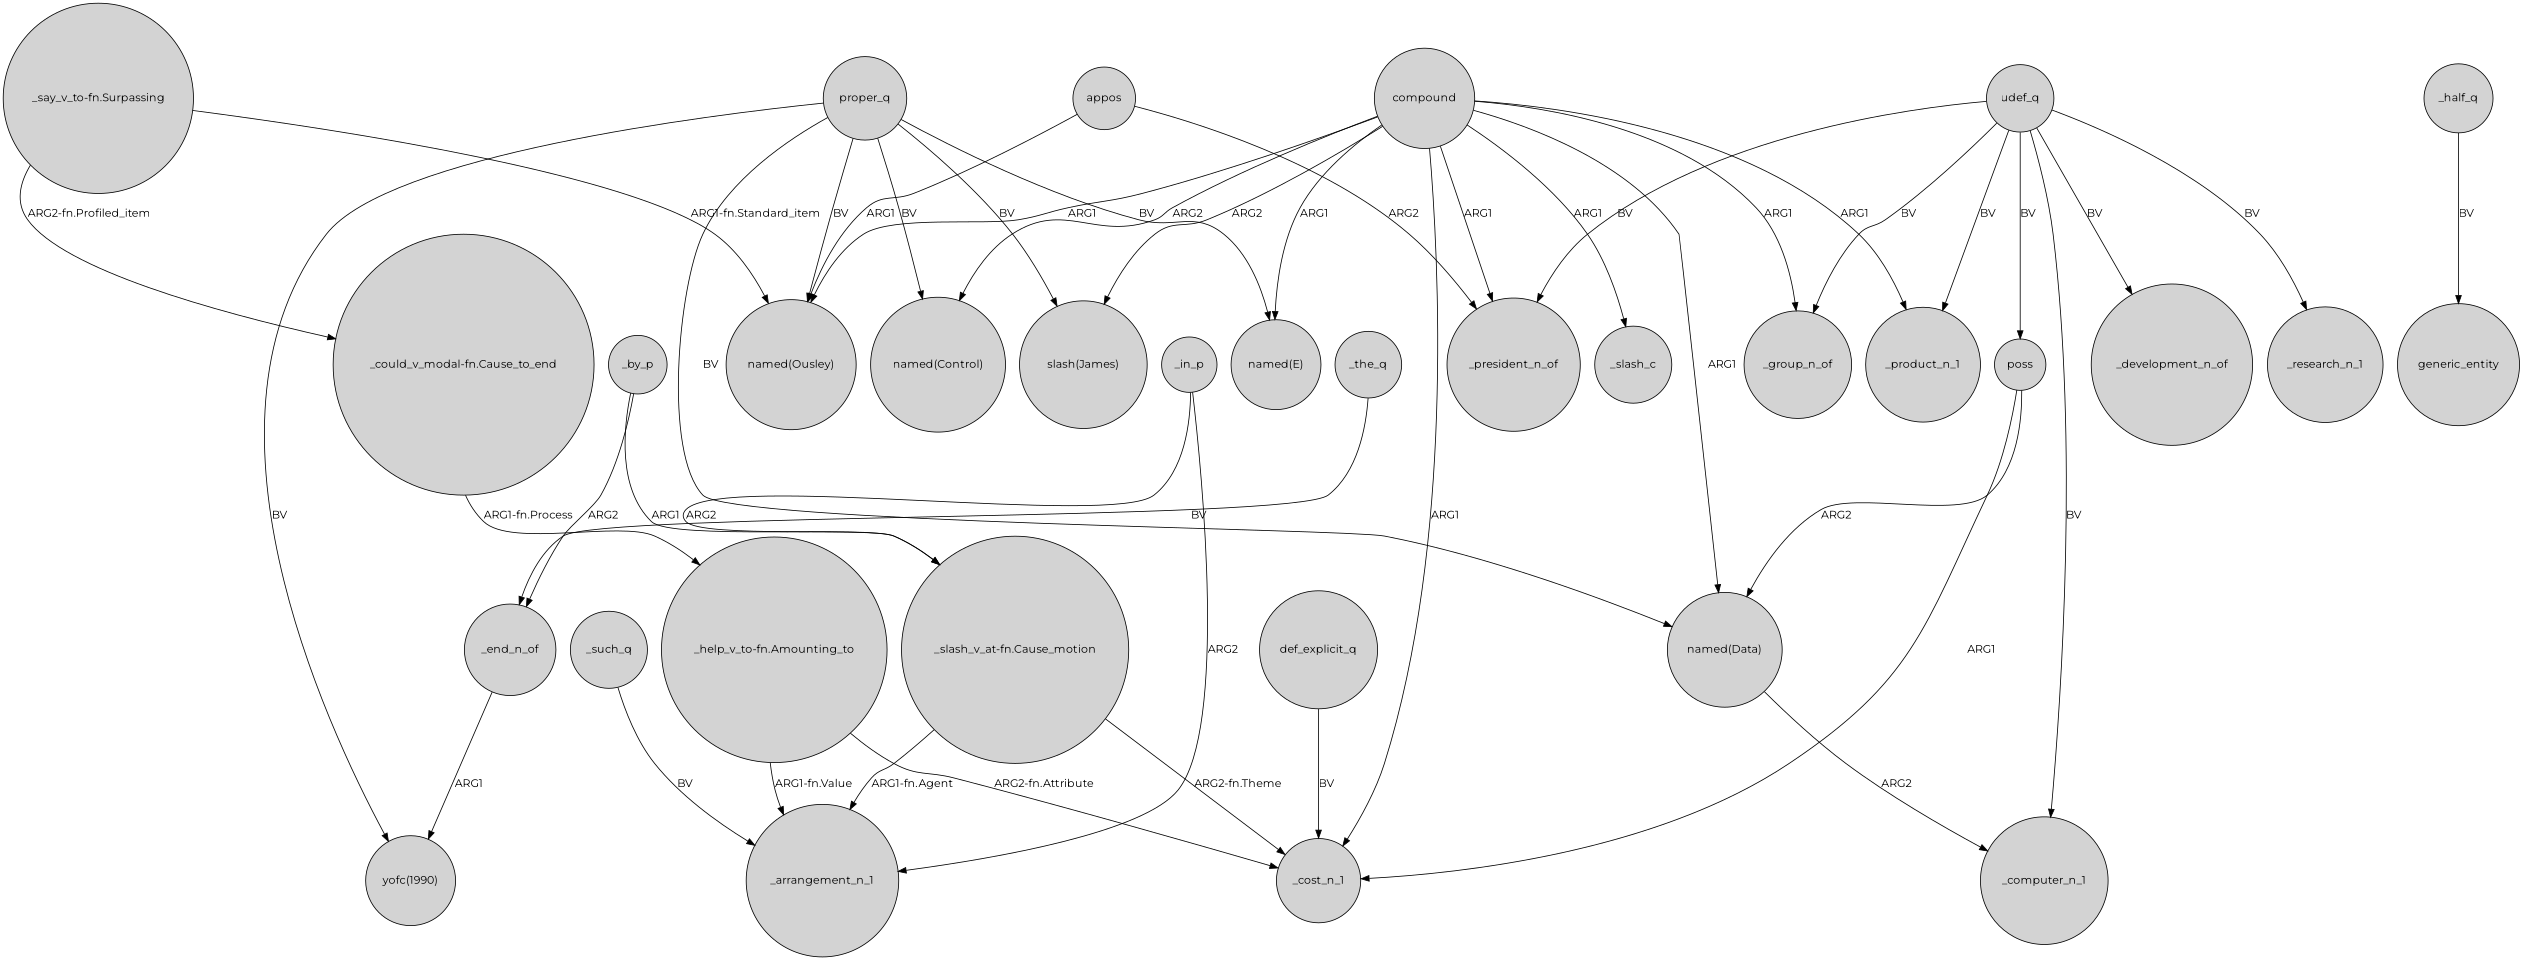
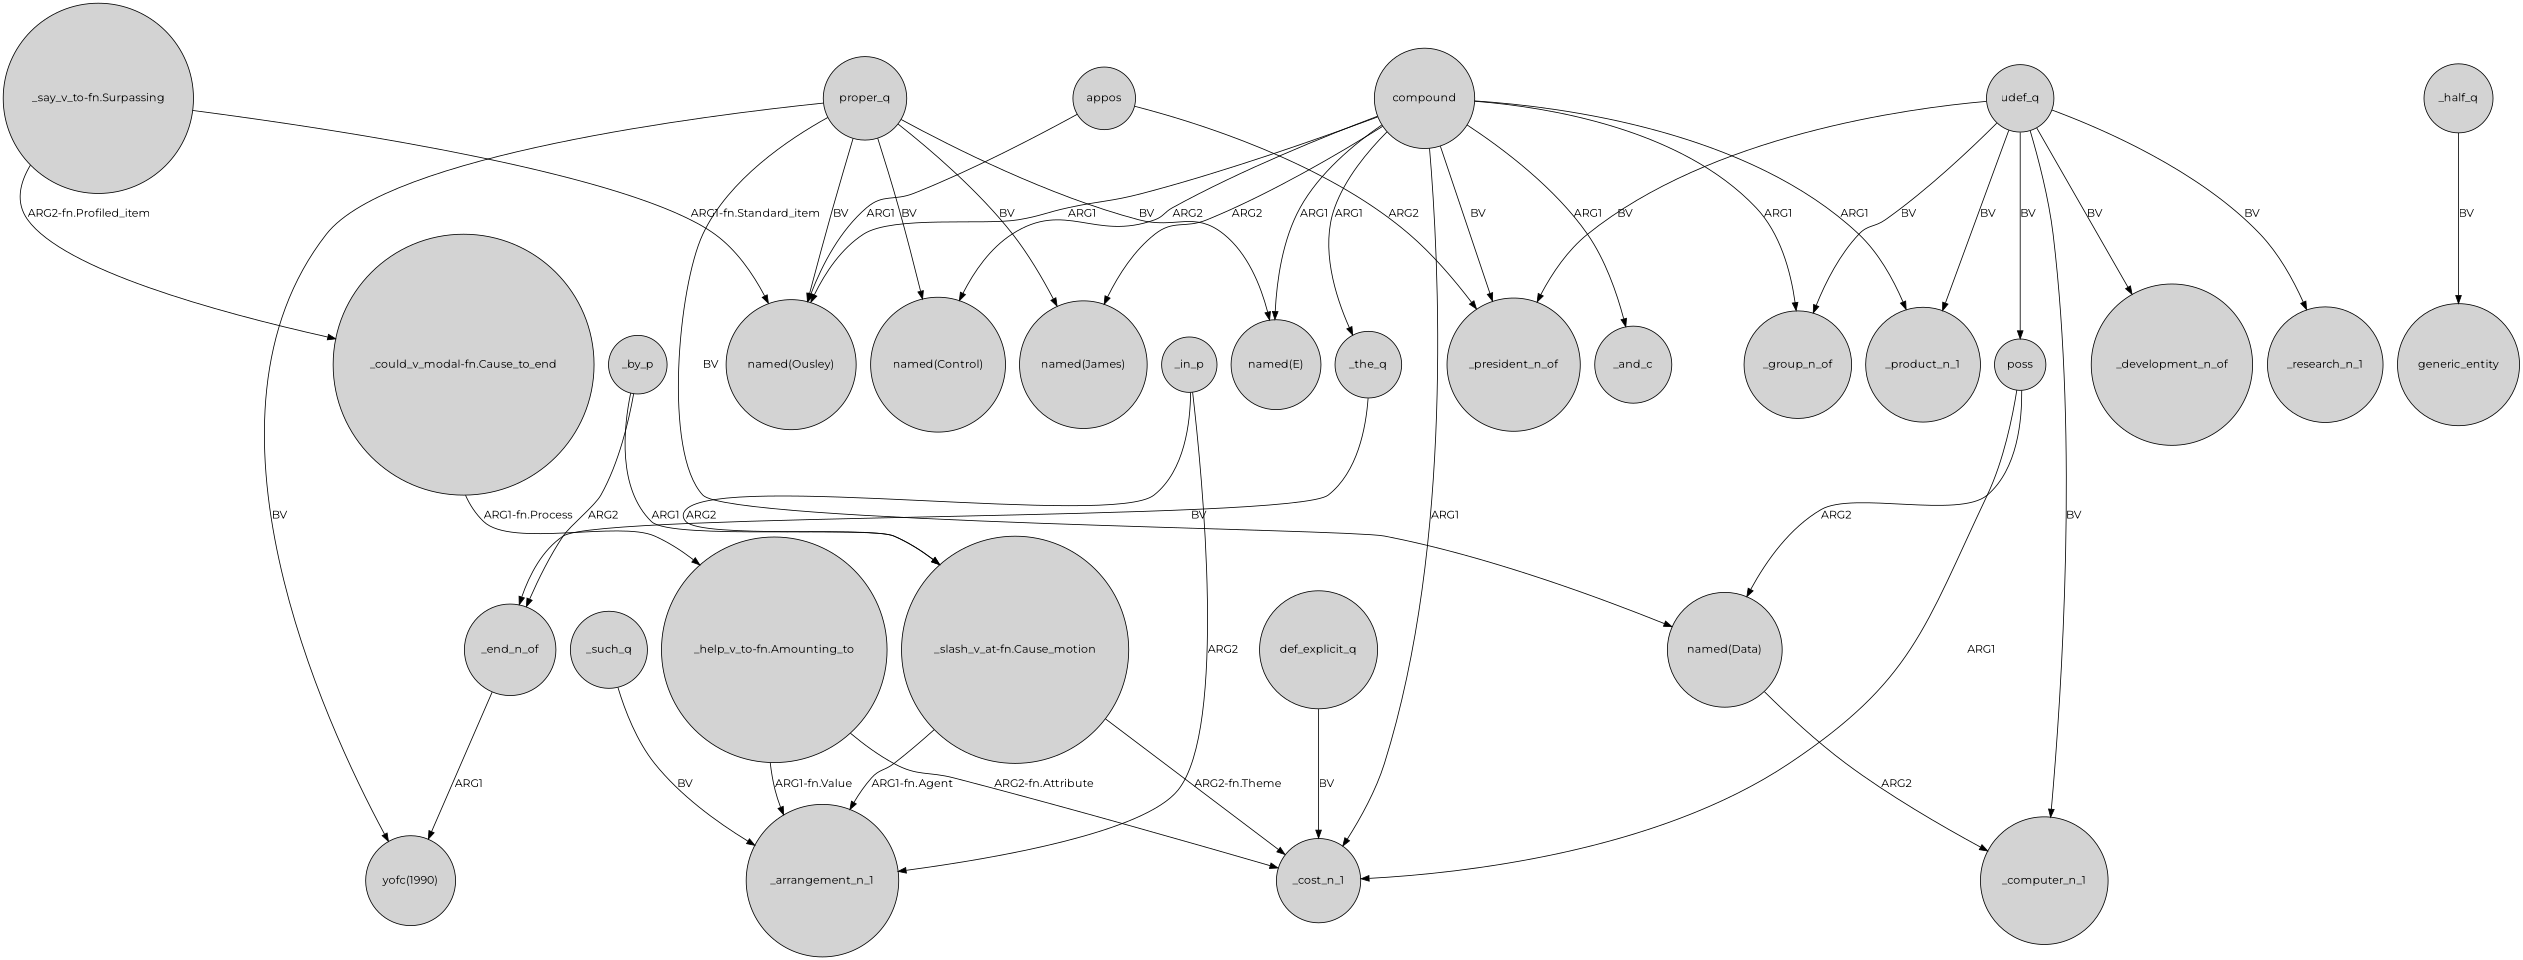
edge "compound" -> "_president_n_of": label "ARG1" -> "BV"
edge "compound" -> "named(Data)": now "compound" -> "_the_q"
node "slash(James)": label "slash(James)" -> "named(James)"
node "_slash_c": label "_slash_c" -> "_and_c"
